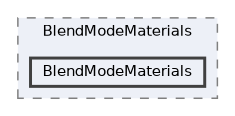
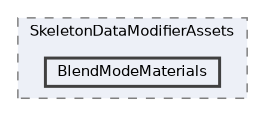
cluster "BlendModeMaterials": label "BlendModeMaterials" -> "SkeletonDataModifierAssets"
